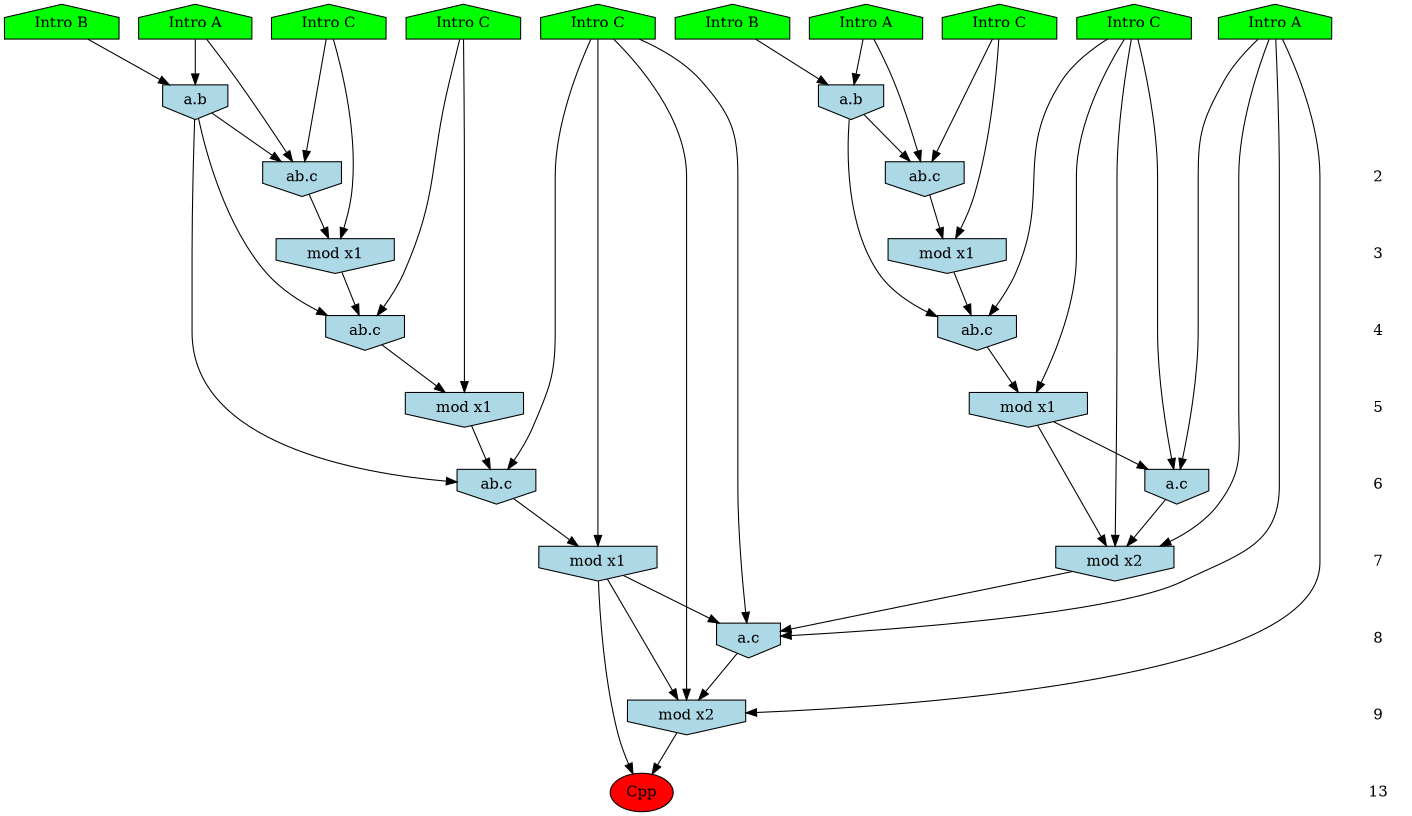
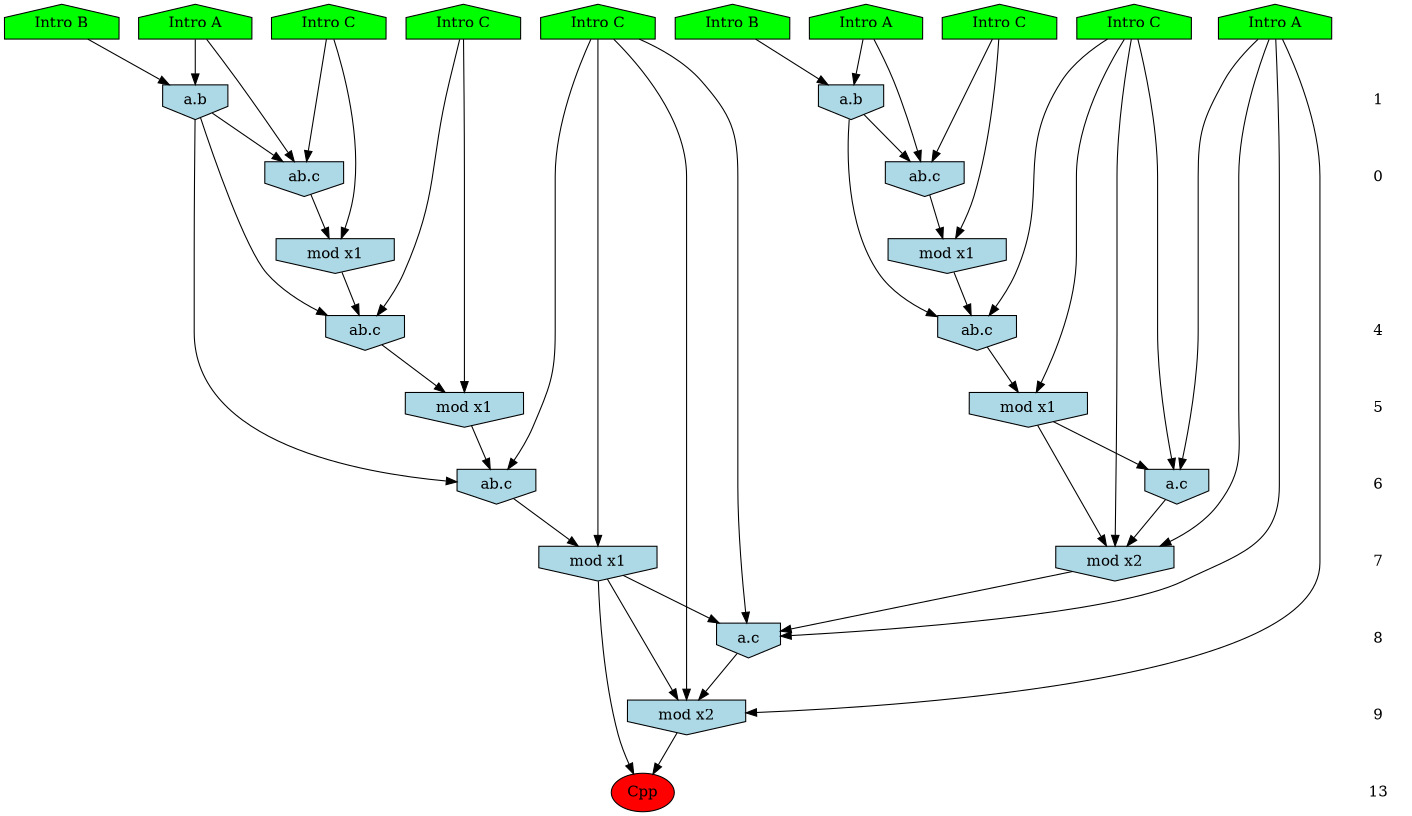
node "1": added
node "2": label "2" -> "0"
node "3": removed
